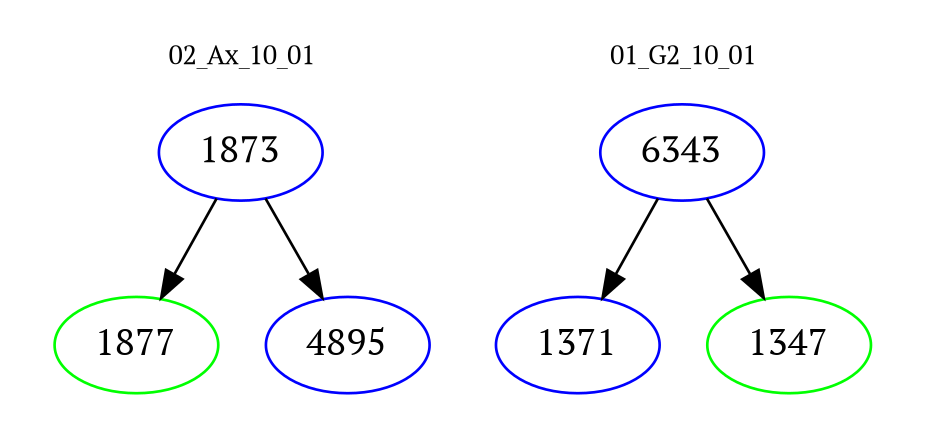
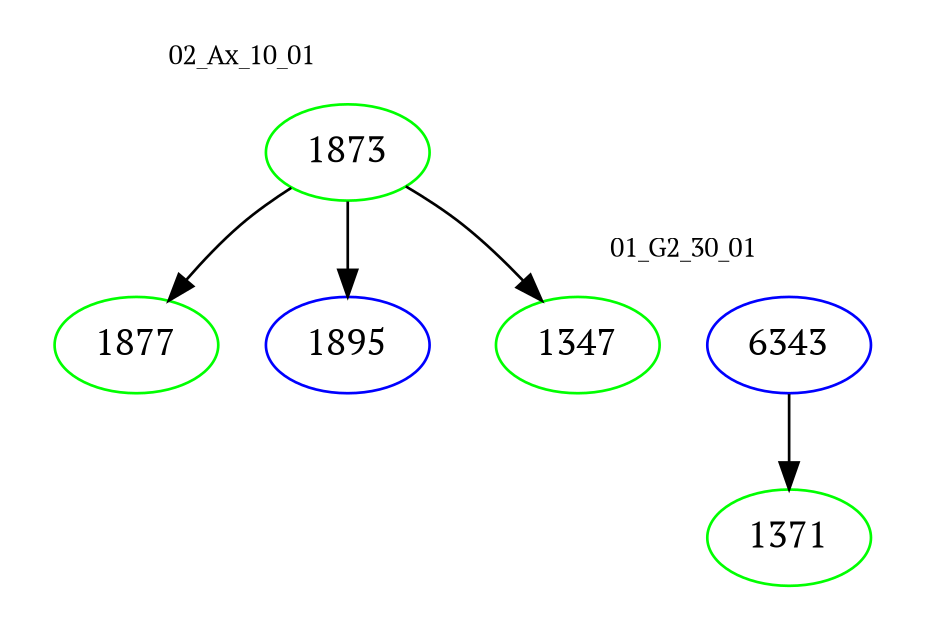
cluster "01_G2_10_01": label "01_G2_10_01" -> "01_G2_30_01"
node "1873": color blue -> green
edge "6343" -> "1347": now "1873" -> "1347"
node "4895": label "4895" -> "1895"
node "1371": color blue -> green
